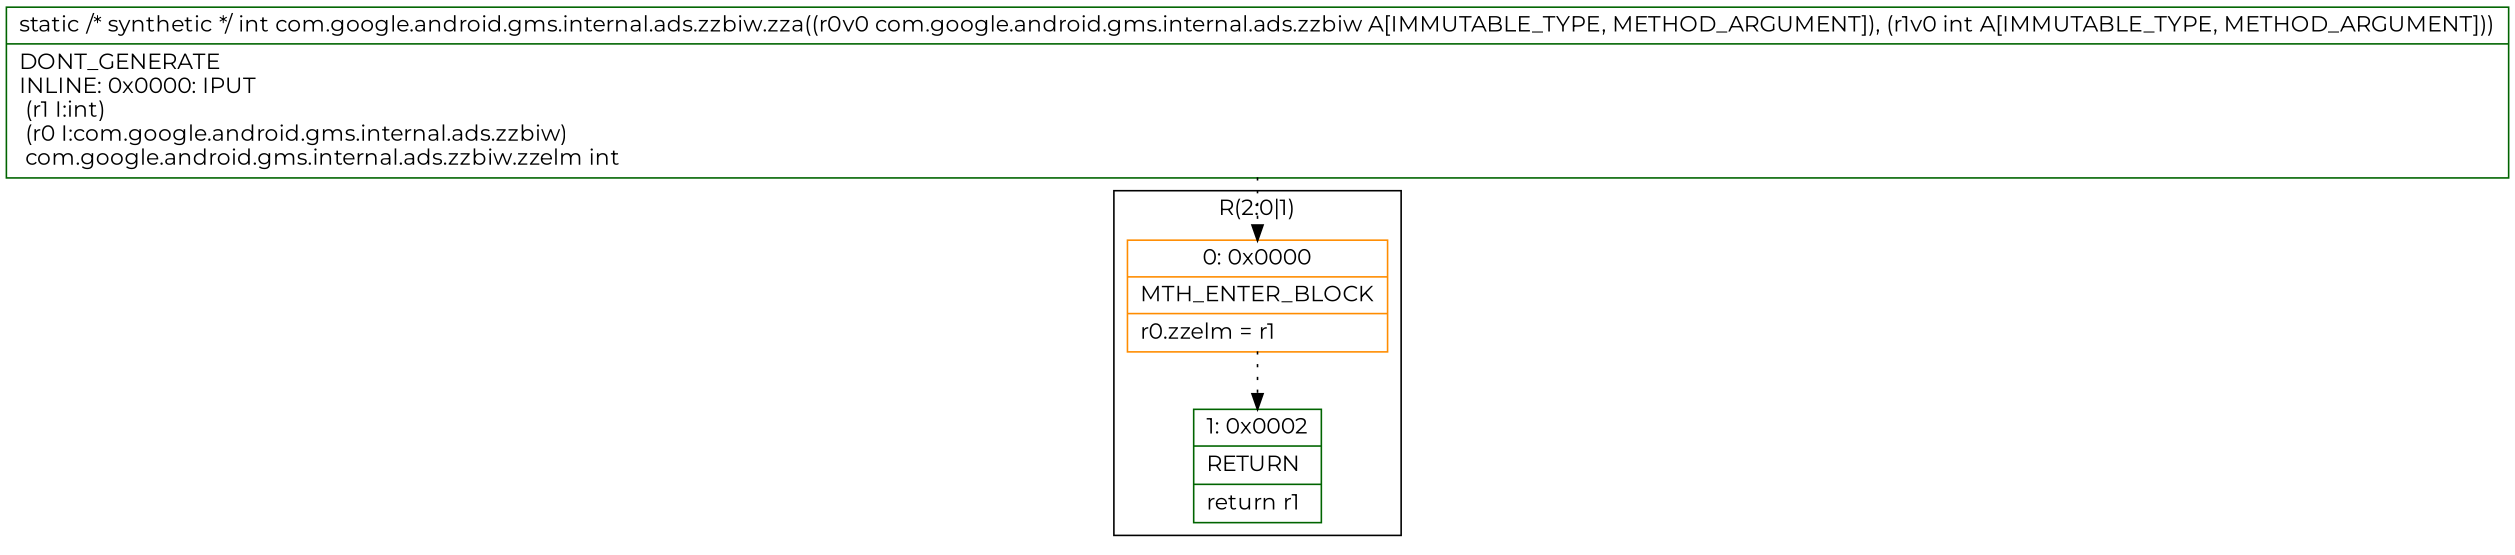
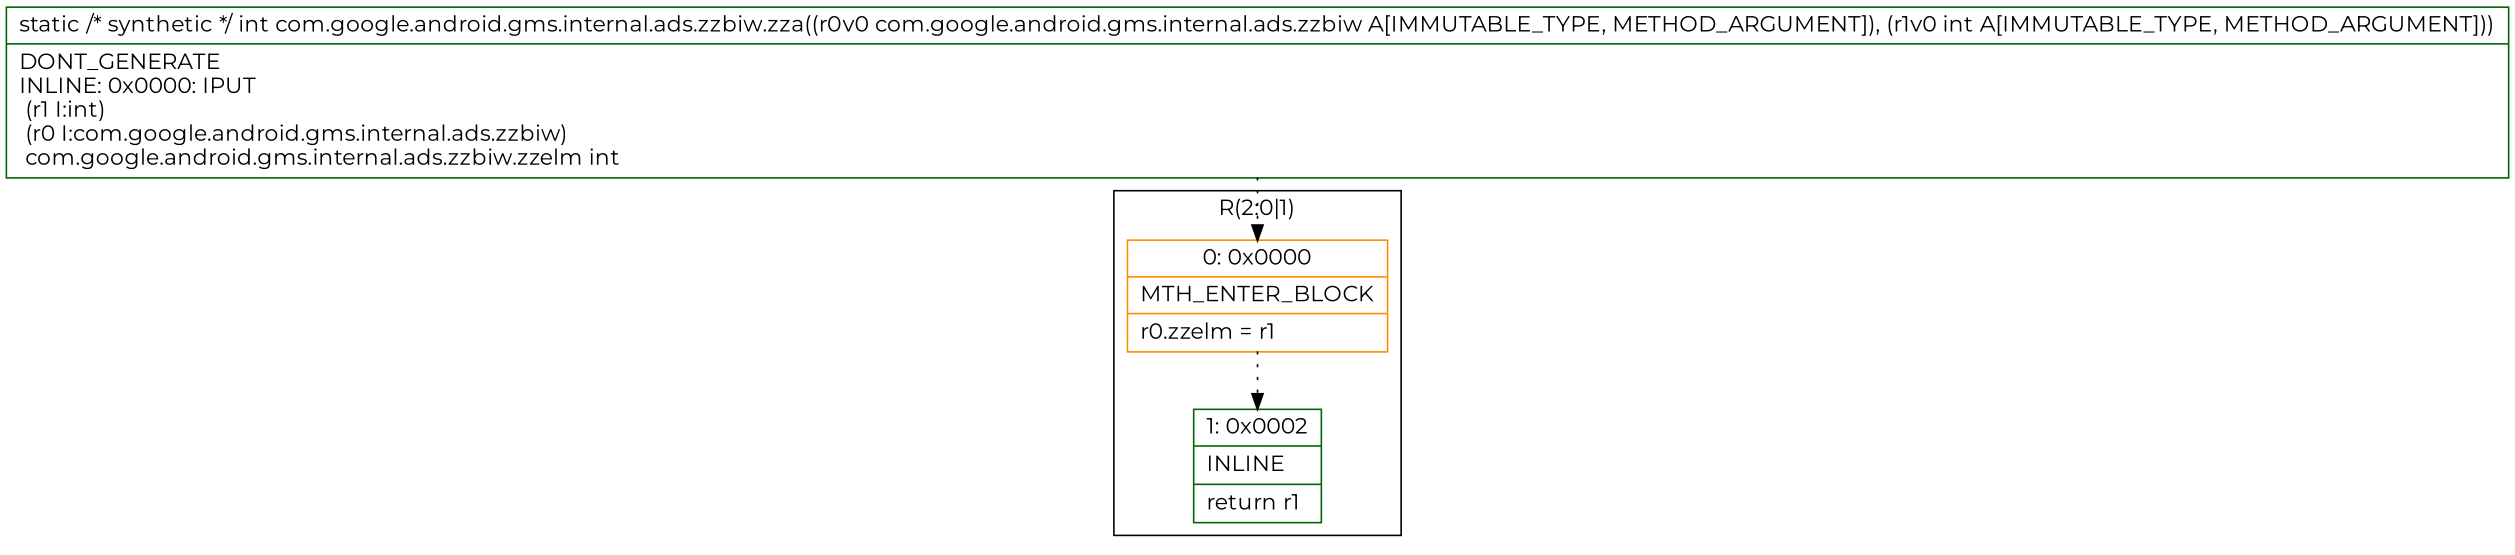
node "1: 0x0002": text "RETURN" -> "INLINE"
